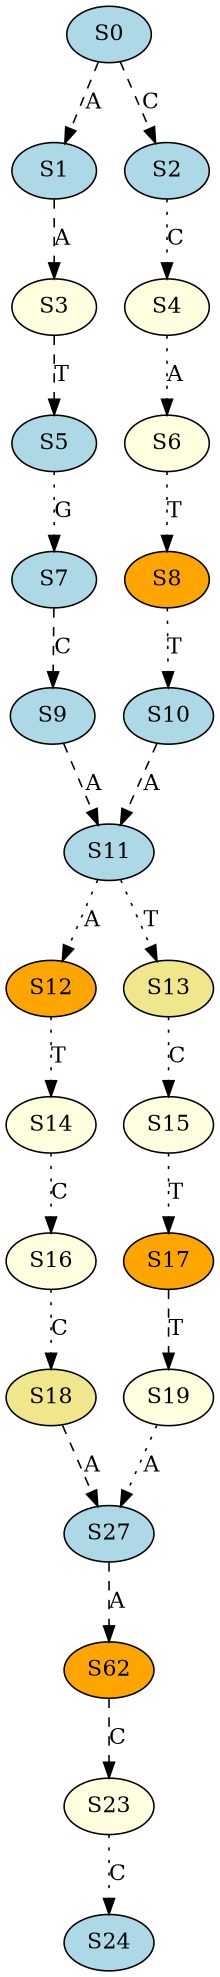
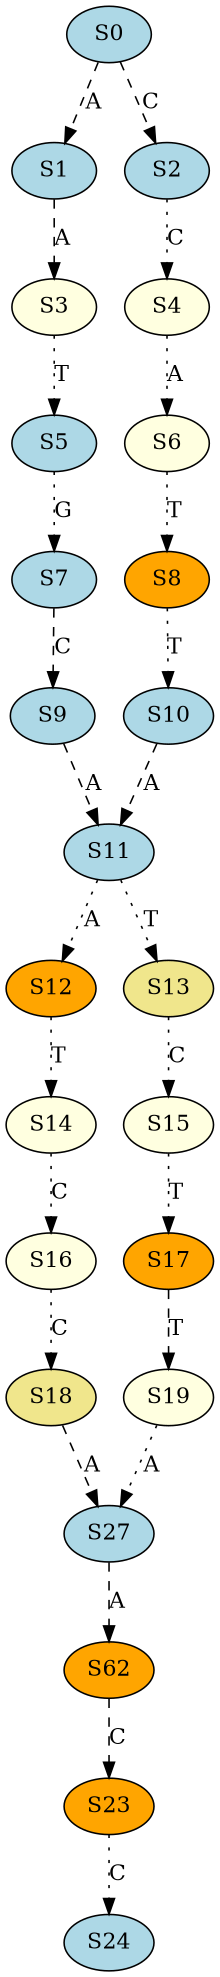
edge "S3" -> "S5": style dashed -> dotted
node "S23": fillcolor lightyellow -> orange
